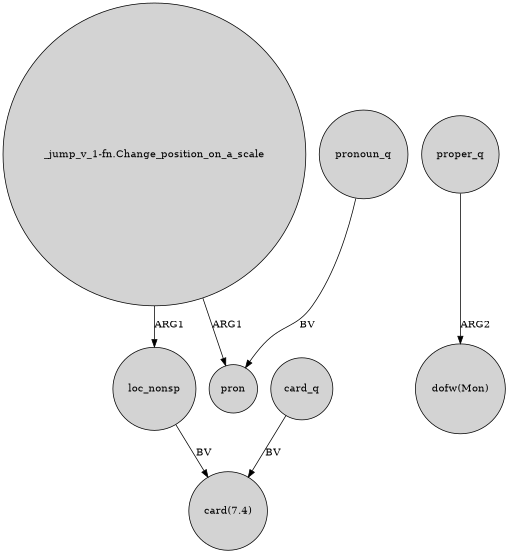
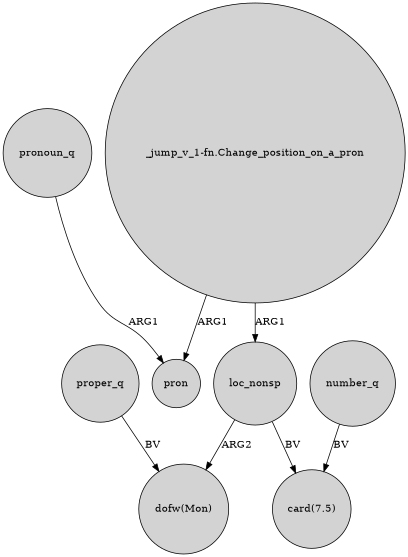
node "_jump_v_1-fn.Change_position_on_a_scale": label "_jump_v_1-fn.Change_position_on_a_scale" -> "_jump_v_1-fn.Change_position_on_a_pron"
edge "pronoun_q" -> "pron": label "BV" -> "ARG1"
edge "proper_q" -> "dofw(Mon)": label "ARG2" -> "BV"
node "card_q": label "card_q" -> "number_q"
edge "loc_nonsp" -> "dofw(Mon)": added, label "ARG2"
node "card(7.4)": label "card(7.4)" -> "card(7.5)"
